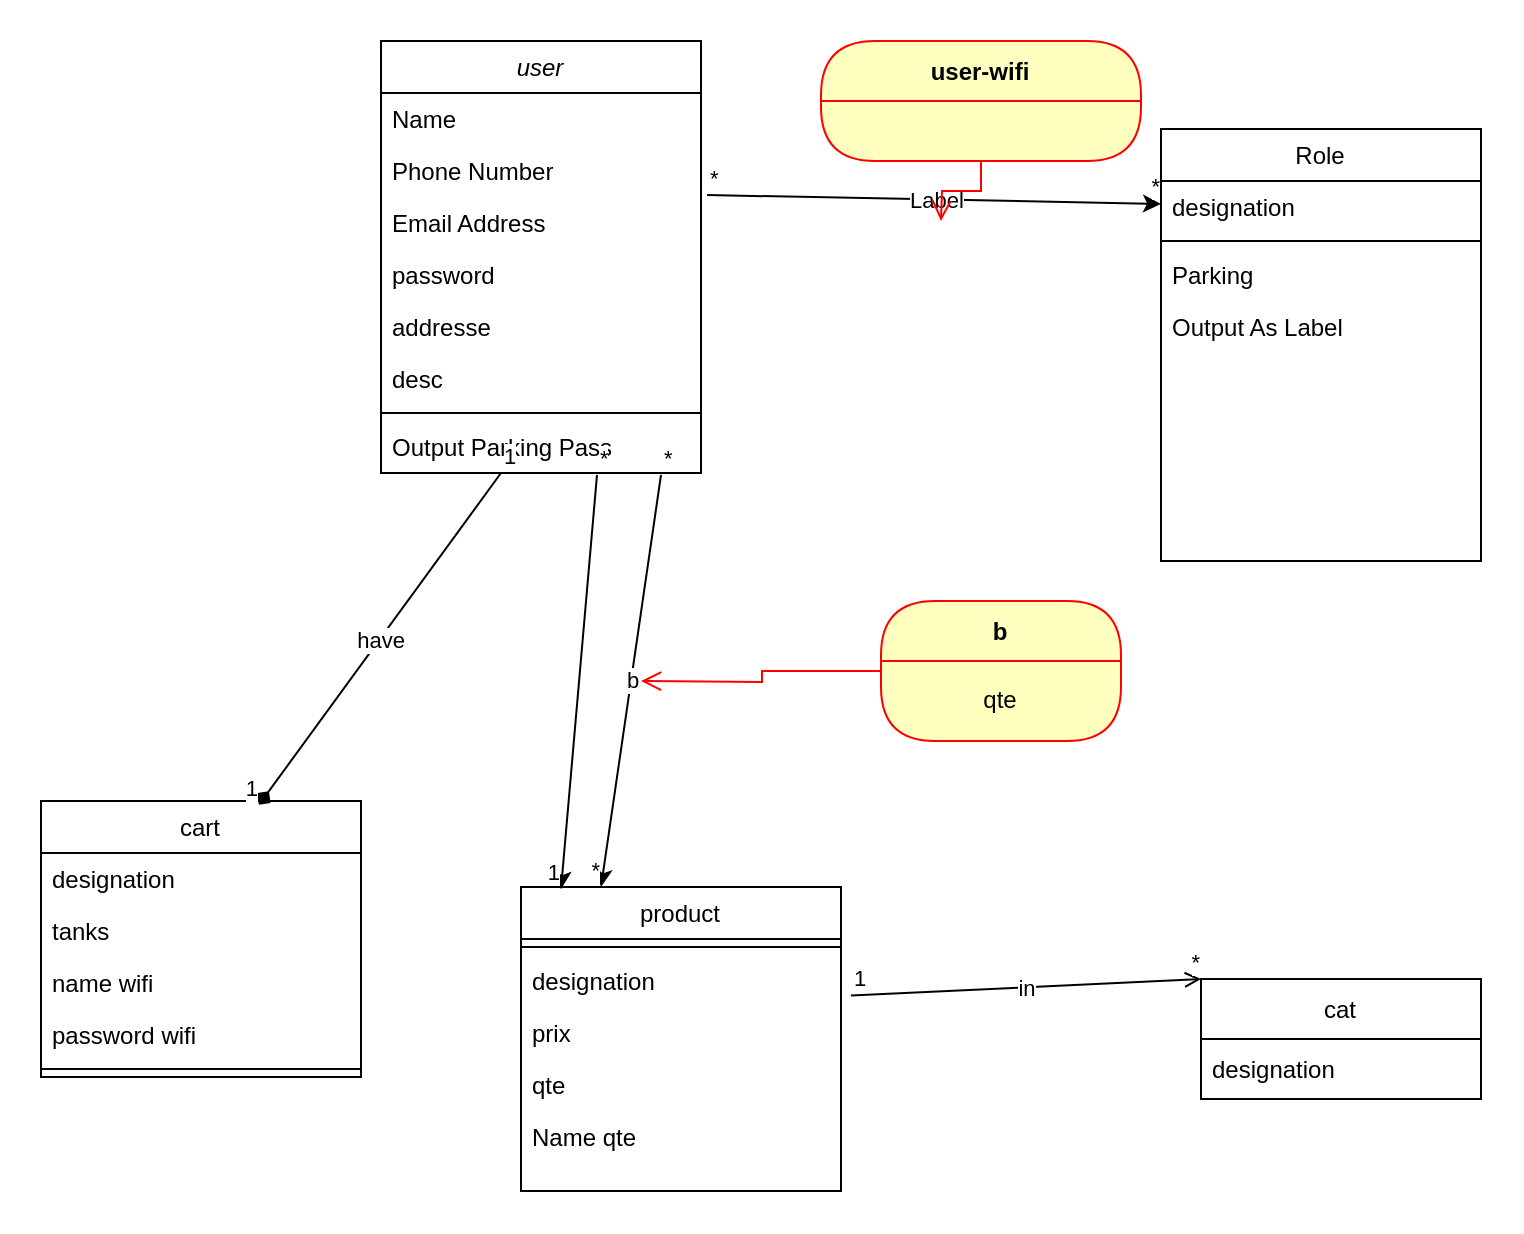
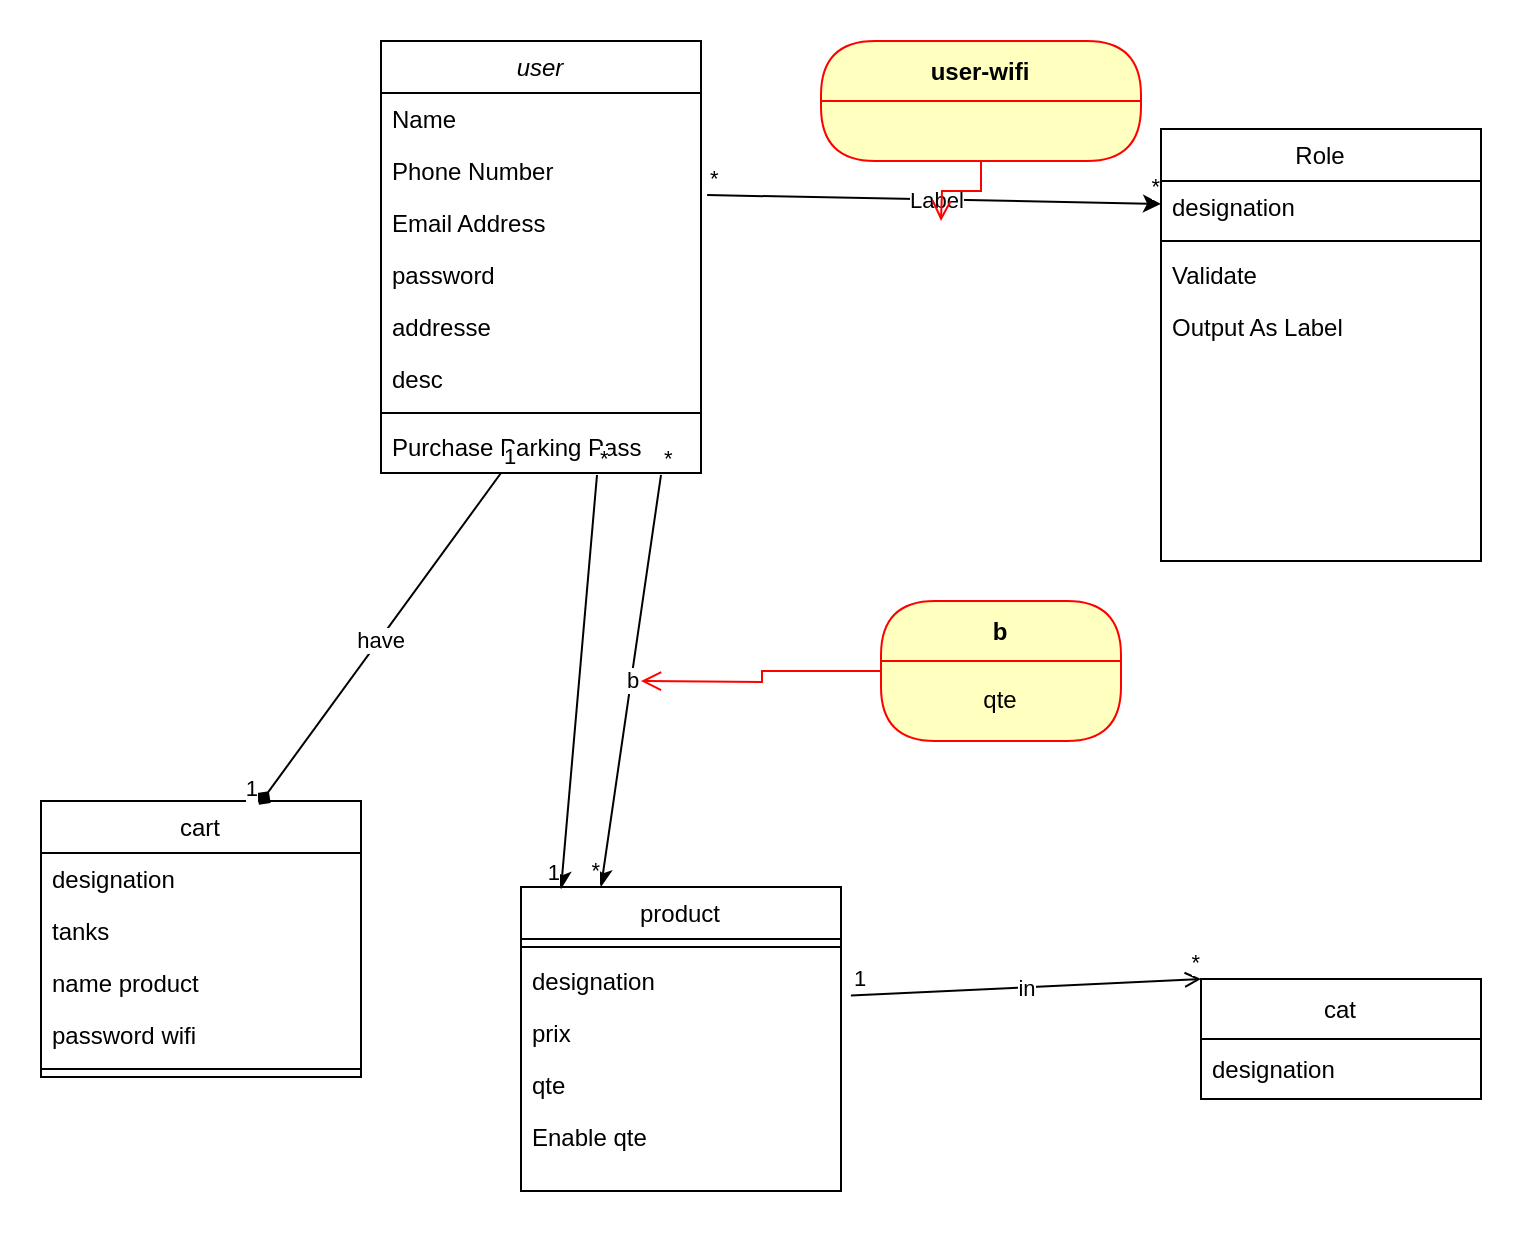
node "Parking": label "Parking" -> "Validate"
node "Output Parking Pass": label "Output Parking Pass" -> "Purchase Parking Pass"
node "name wifi": label "name wifi" -> "name product"
node "Name qte": label "Name qte" -> "Enable qte"
